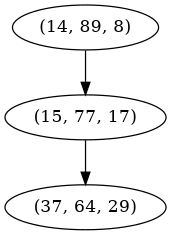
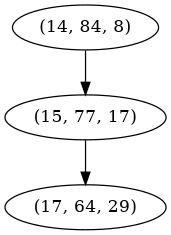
node "(14, 89, 8)": label "(14, 89, 8)" -> "(14, 84, 8)"
node "(37, 64, 29)": label "(37, 64, 29)" -> "(17, 64, 29)"
